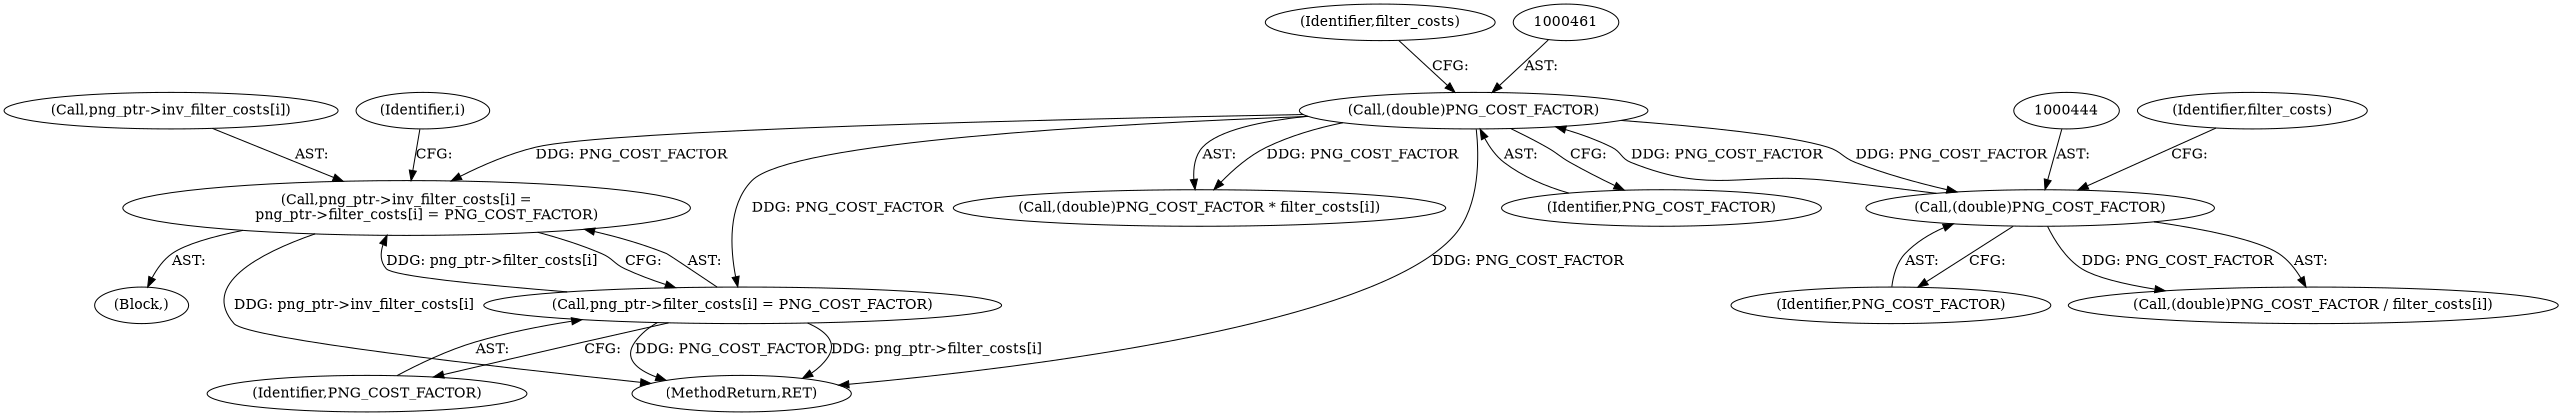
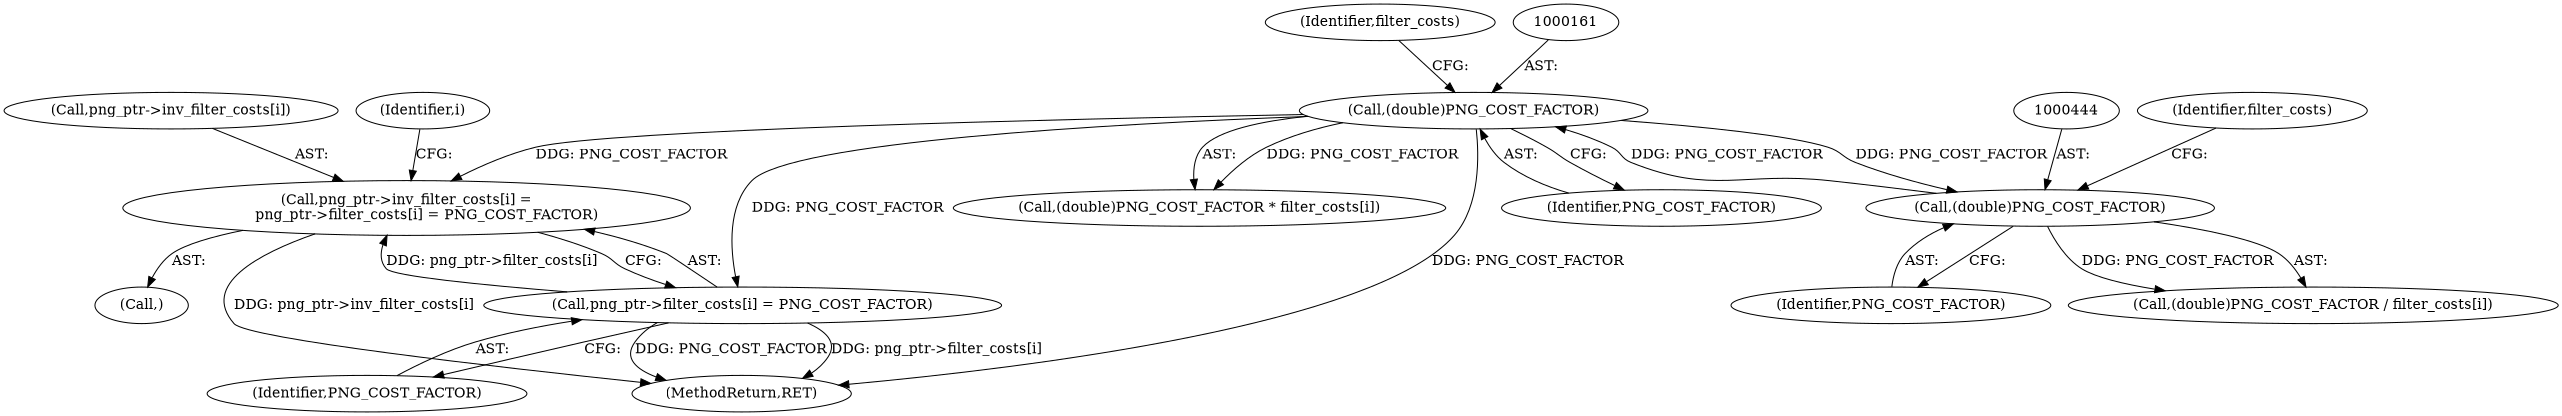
node "1000461": label "1000461" -> "1000161"
node "(Block,)": label "(Block,)" -> "(Call,)"
